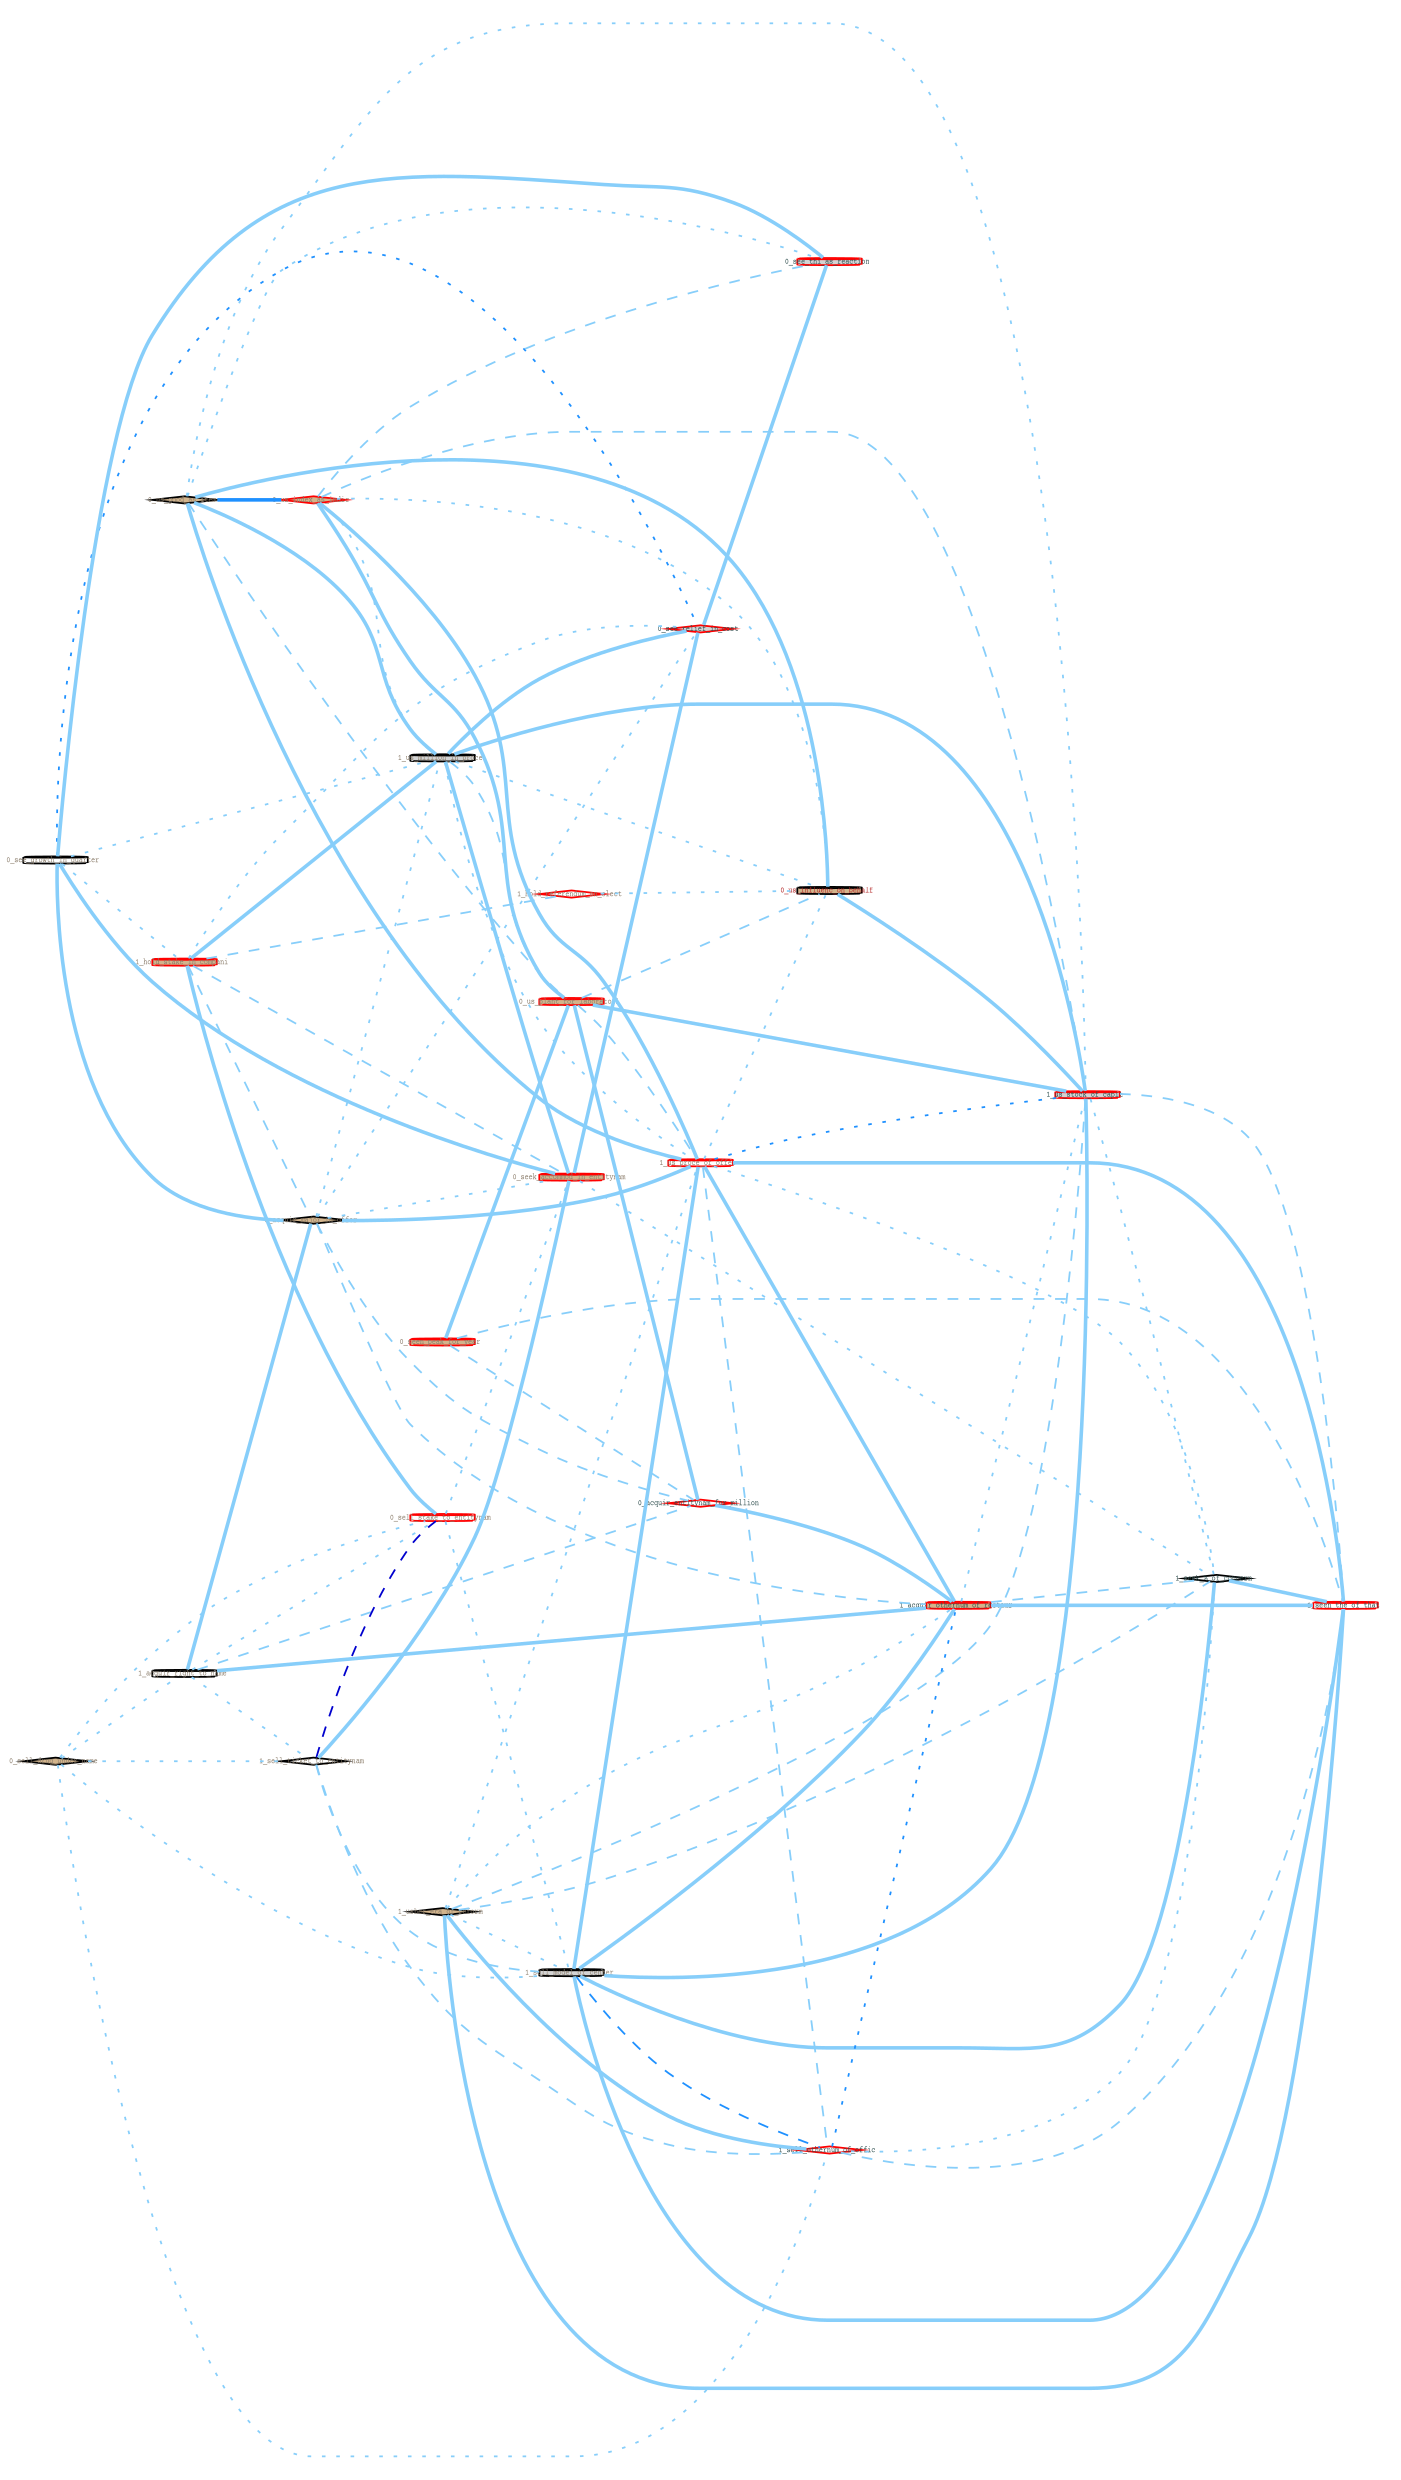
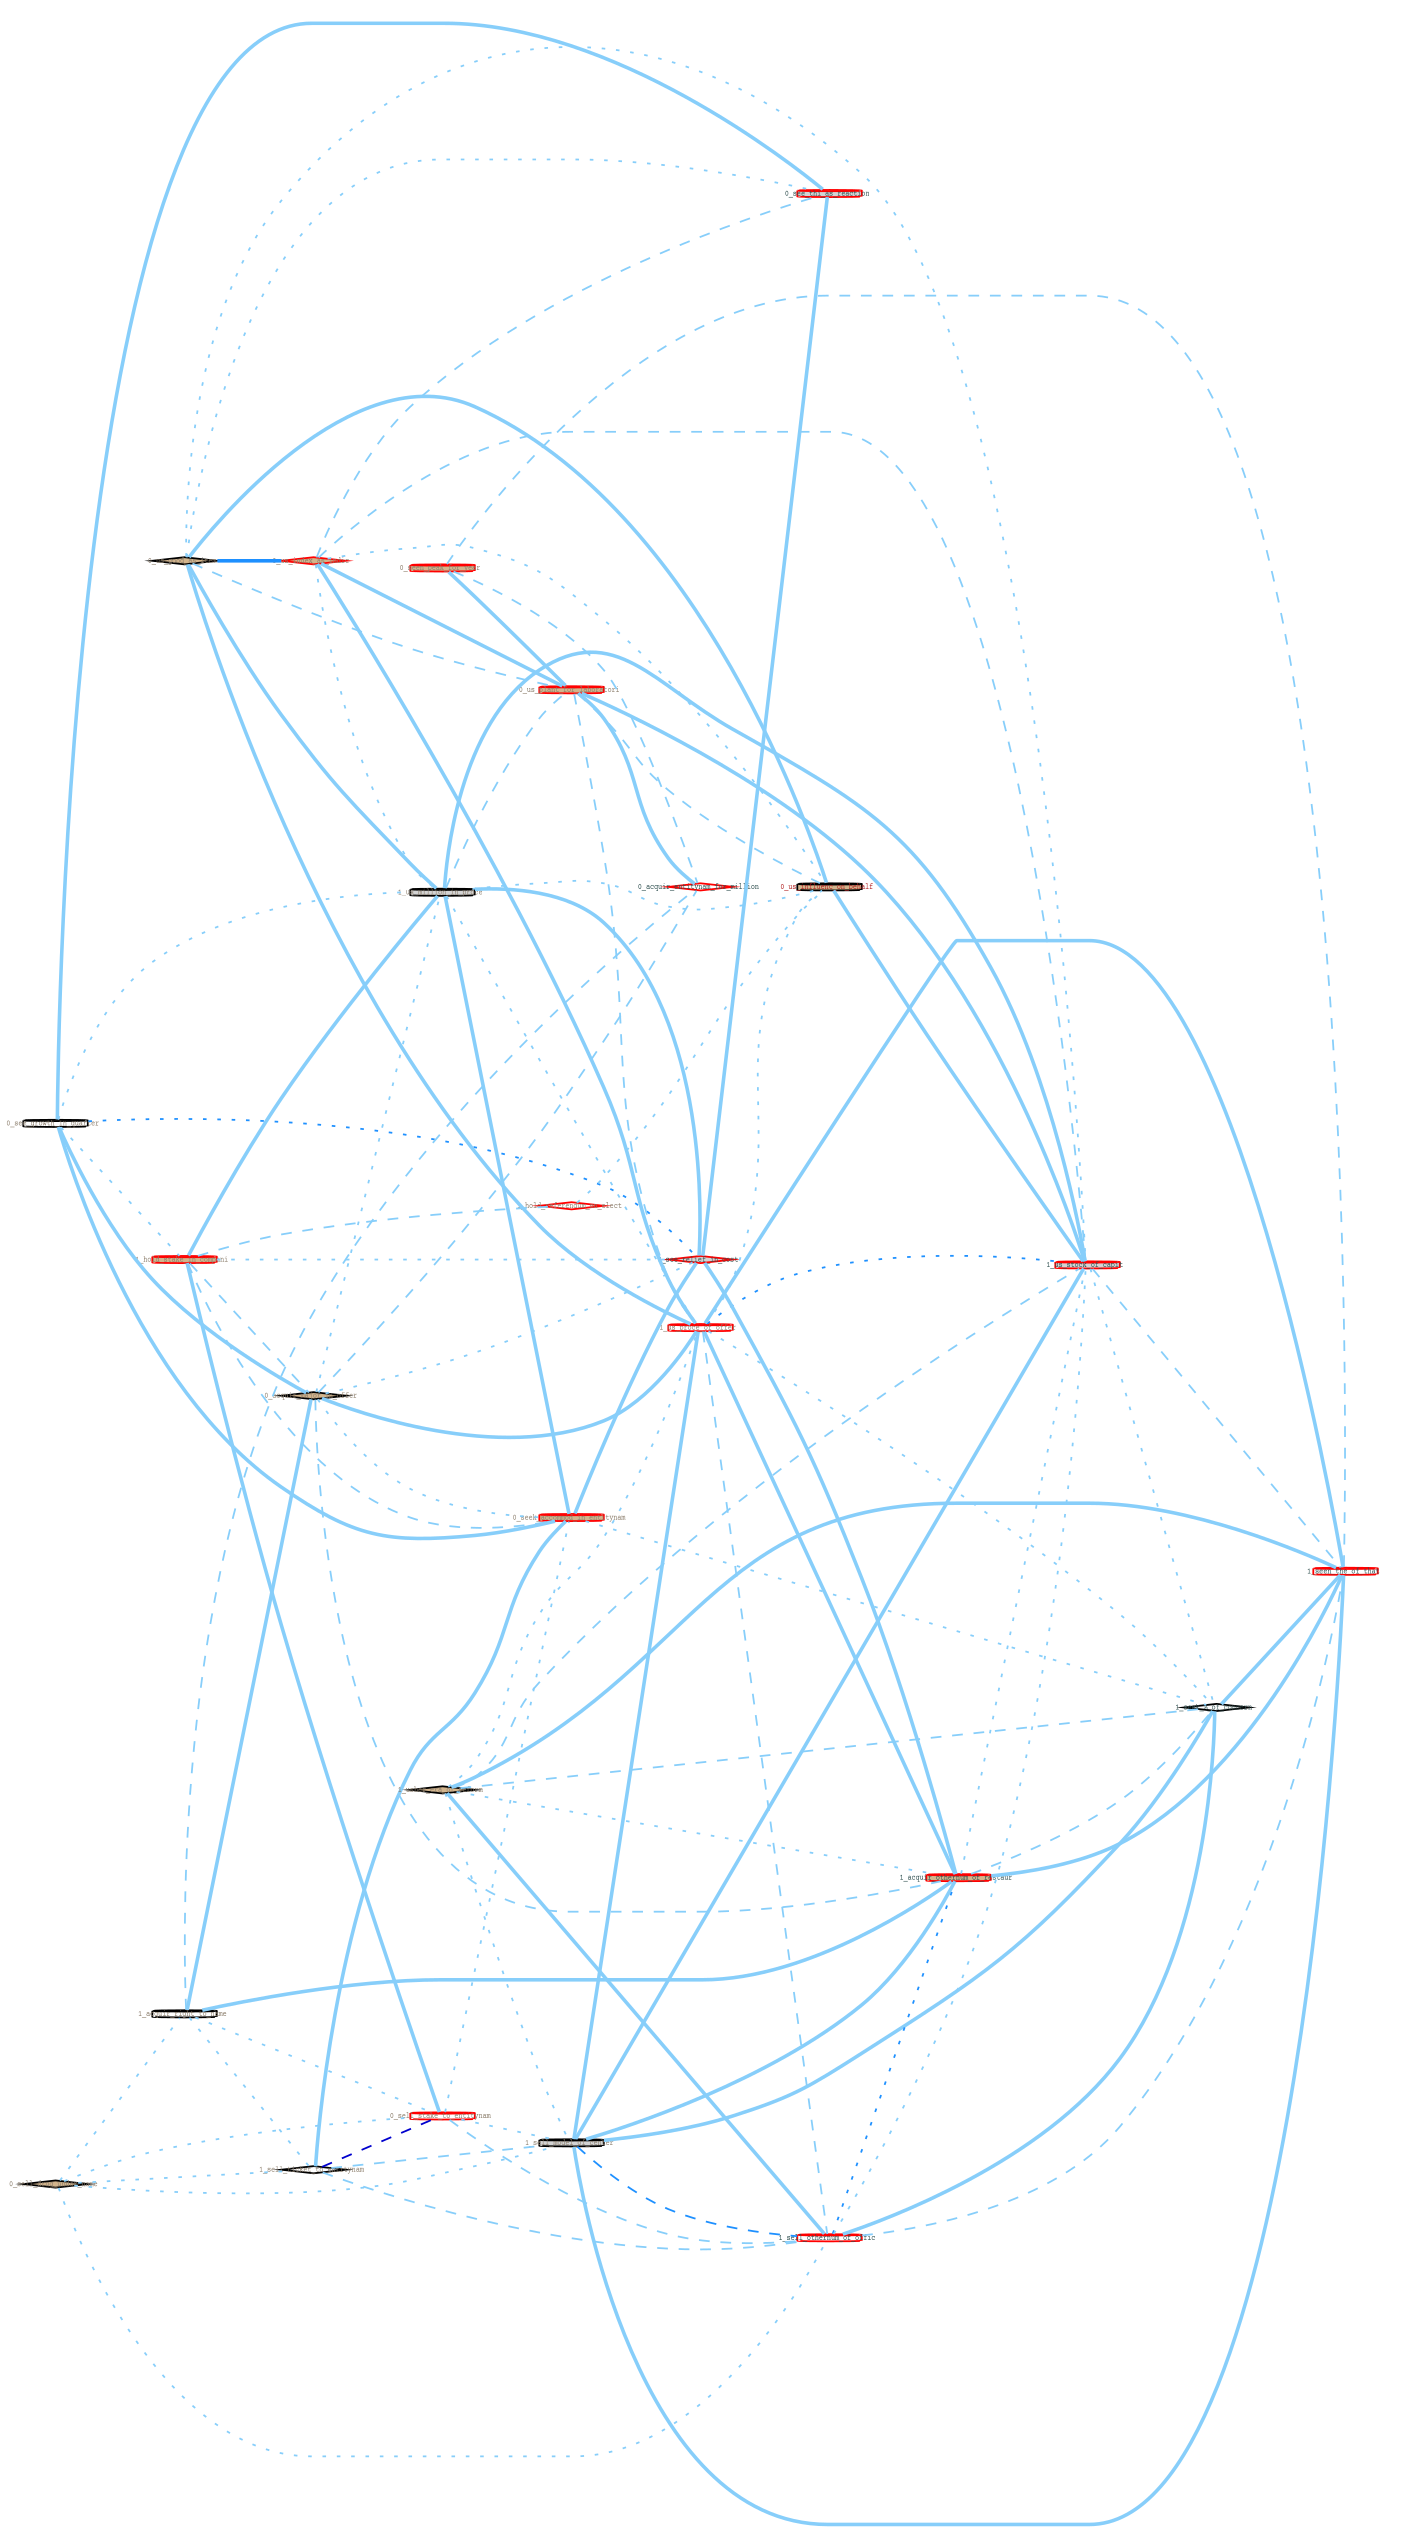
edge "0_acquir_entitynam_for_million" -- "1_acquir_othernum_of_restaur": now "0_see_relief_in_cost" -- "1_acquir_othernum_of_restaur"
edge "1_us_stock_of_capit" -- "1_sell_othernum_of_offic": added
edge "1_seek_%_of_concern" -- "1_sell_othernum_of_offic": style dotted -> bold
node "1_sell_othernum_of_offic": shape diamond -> cylinder
edge "0_sell_stake_to_entitynam" -- "1_sell_othernum_of_offic": added
